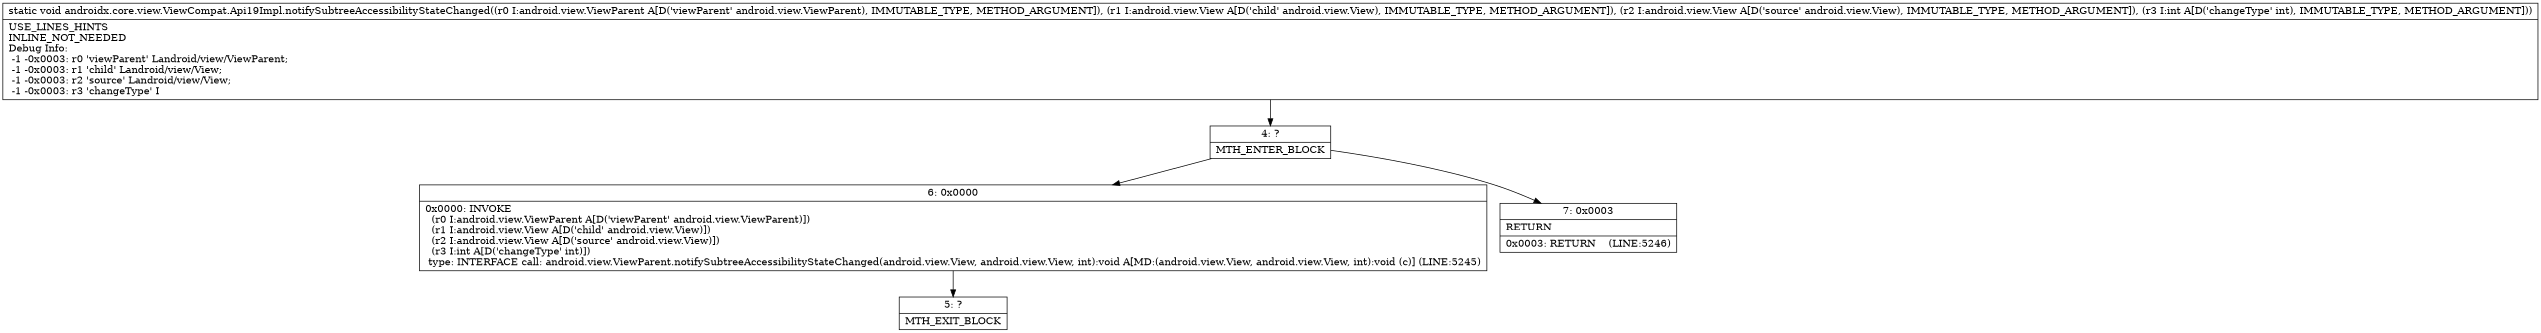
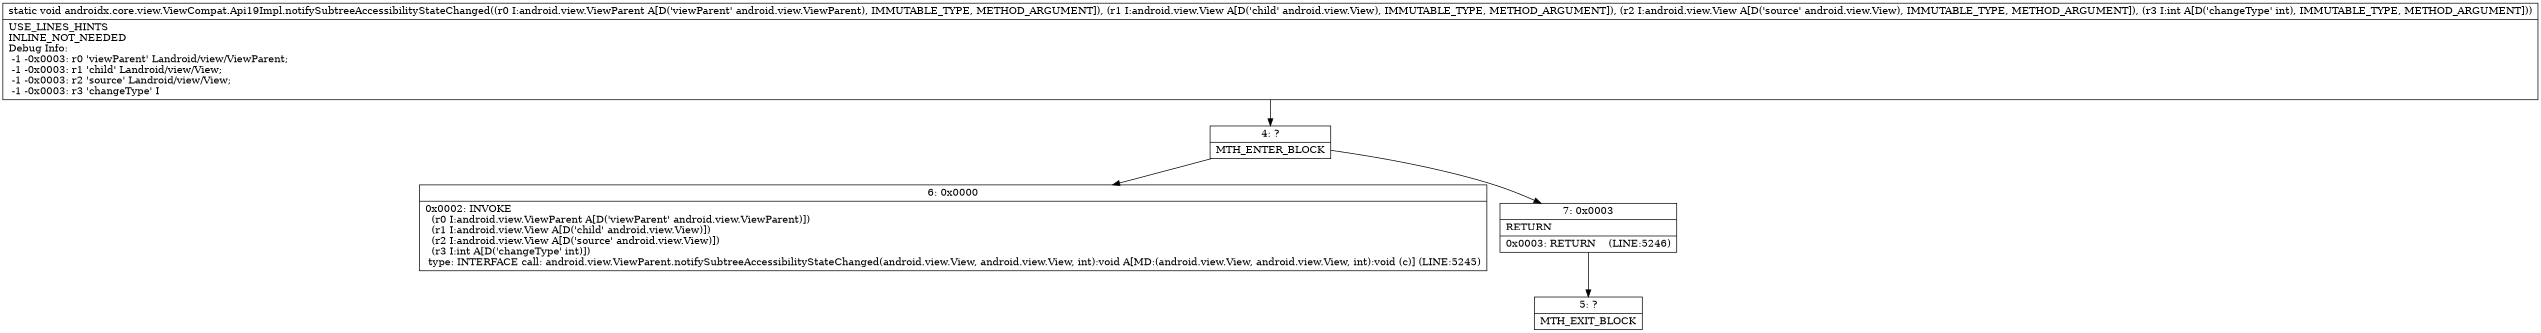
node "6: 0x0000": text "0x0000: INVOKE" -> "0x0002: INVOKE"
edge "6: 0x0000" -> "5: ?": now "7: 0x0003" -> "5: ?"
